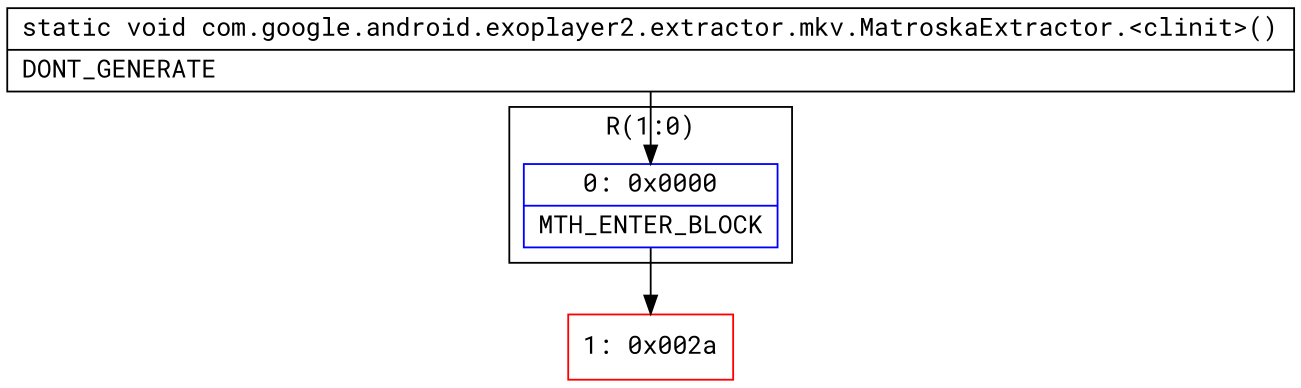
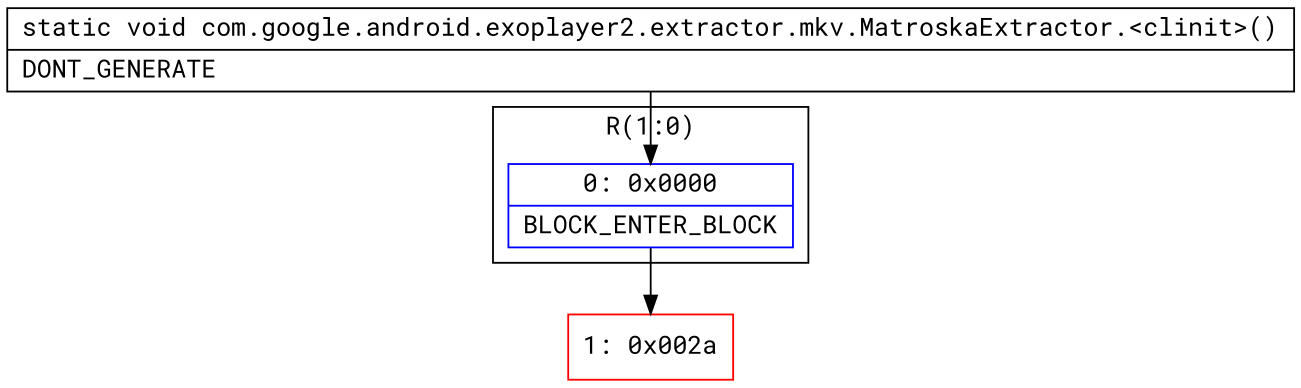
node "0: 0x0000": text "MTH_ENTER_BLOCK" -> "BLOCK_ENTER_BLOCK"
